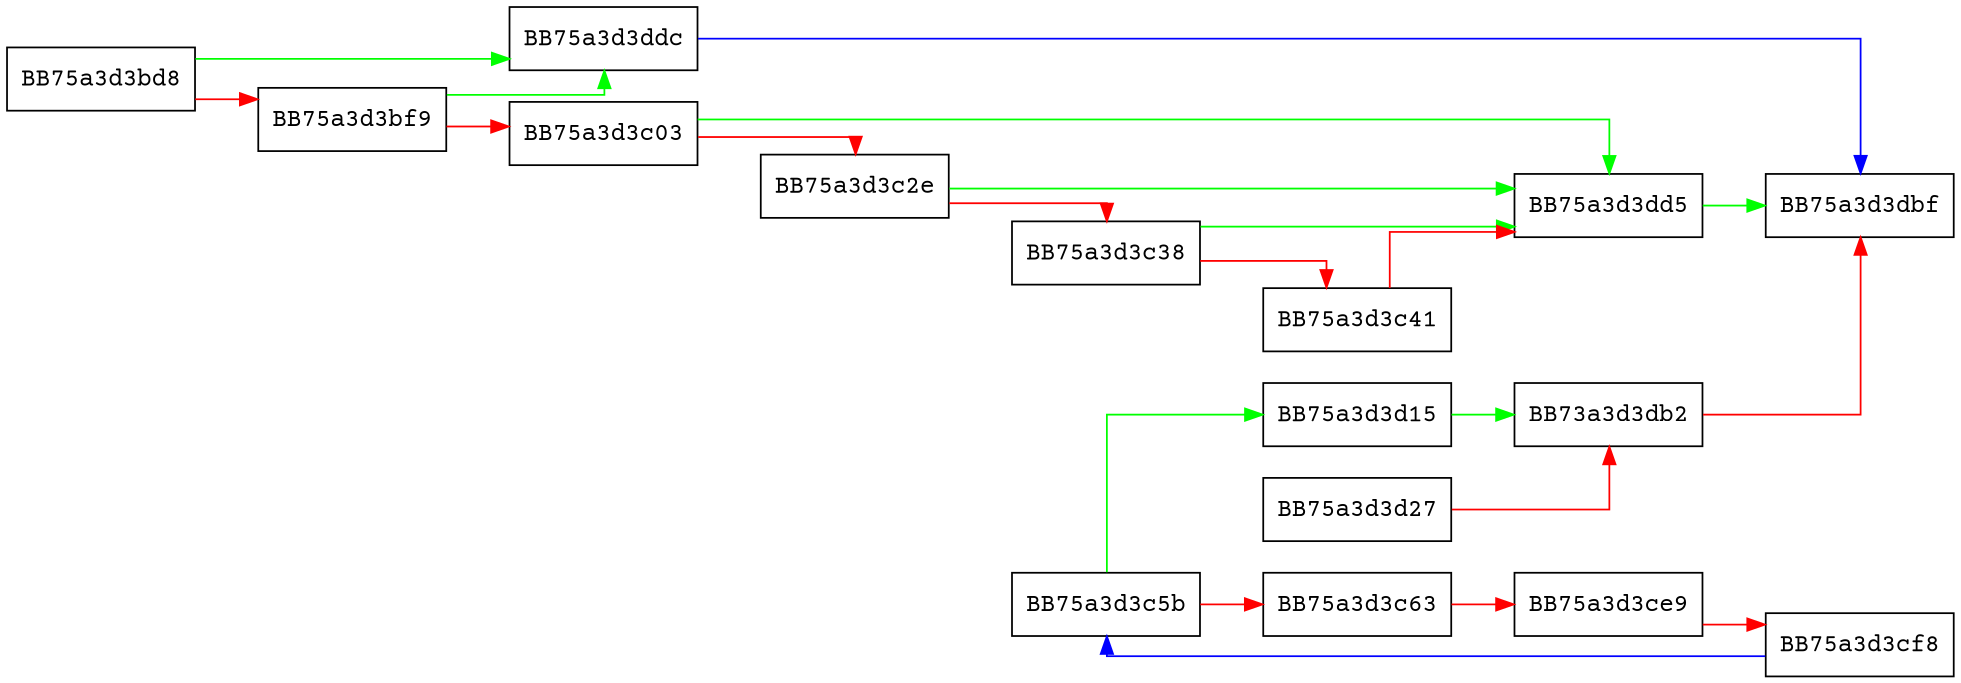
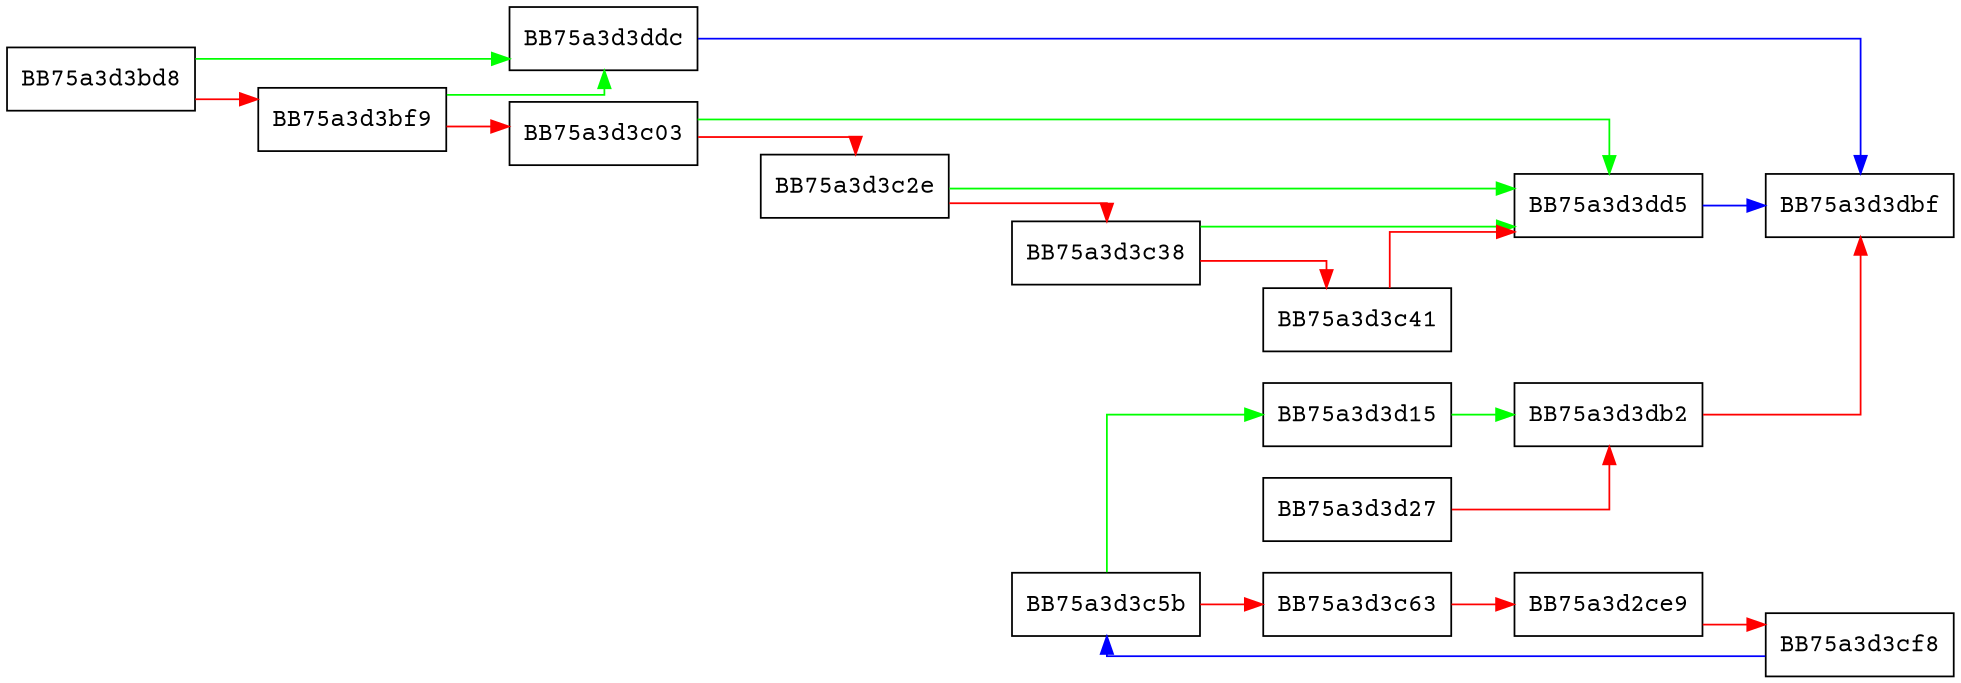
edge "BB75a3d3dd5" -> "BB75a3d3dbf": color green -> blue
node "BB73a3d3db2": label "BB73a3d3db2" -> "BB75a3d3db2"
node "BB75a3d3ce9": label "BB75a3d3ce9" -> "BB75a3d2ce9"
